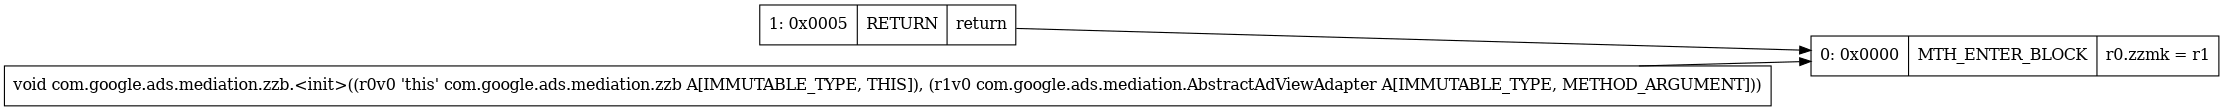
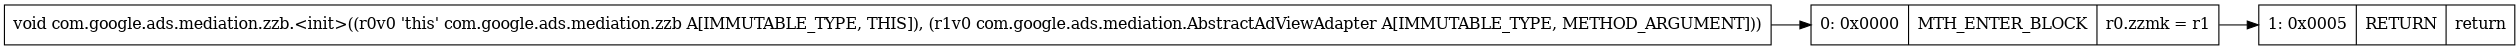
edge "1: 0x0005" -> "0: 0x0000": reversed
